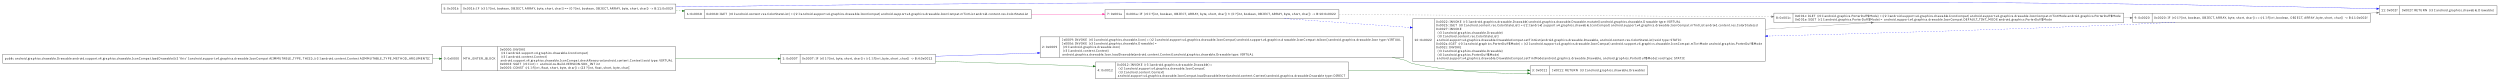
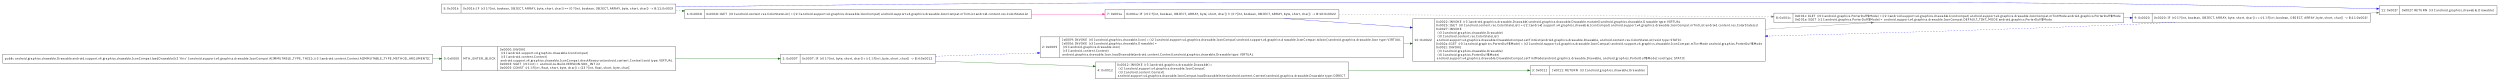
edge "8: 0x001c" -> "9: 0x0020": color gray40 -> blue
edge "7: 0x001a" -> "10: 0x0022": style dashed -> solid
edge "1: 0x0007" -> "2: 0x0009": style solid -> dashed
edge "2: 0x0009" -> "3: 0x0011": now "2: 0x0009" -> "10: 0x0022"
